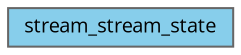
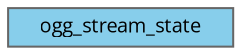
node "stream_stream_state": label "stream_stream_state" -> "ogg_stream_state"
